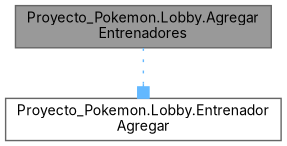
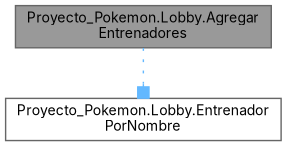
node "Proyecto_Pokemon.Lobby.Entrenador Agregar": label "Proyecto_Pokemon.Lobby.Entrenador Agregar" -> "Proyecto_Pokemon.Lobby.Entrenador PorNombre"
